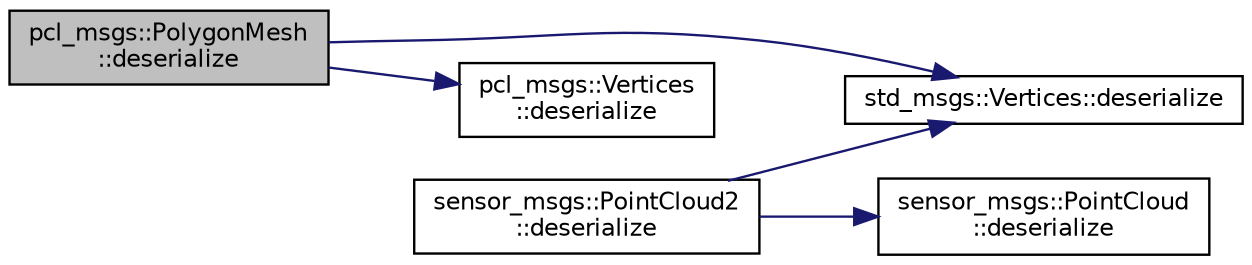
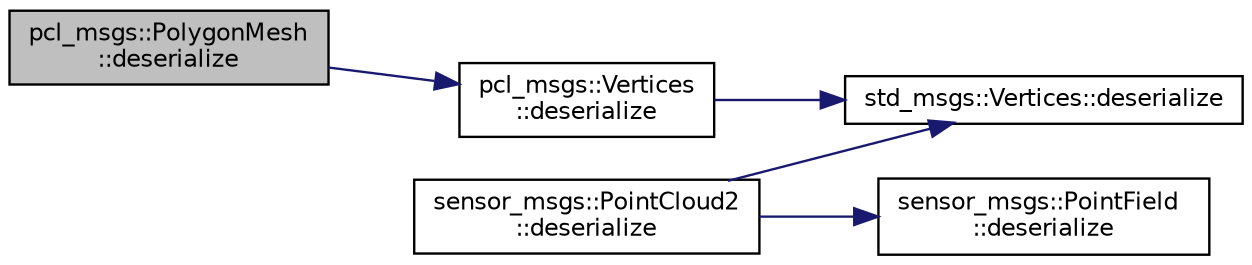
edge "pcl_msgs::PolygonMesh ::deserialize" -> "std_msgs::Vertices::deserialize": now "pcl_msgs::Vertices ::deserialize" -> "std_msgs::Vertices::deserialize"
node "sensor_msgs::PointCloud ::deserialize": label "sensor_msgs::PointCloud ::deserialize" -> "sensor_msgs::PointField ::deserialize"
